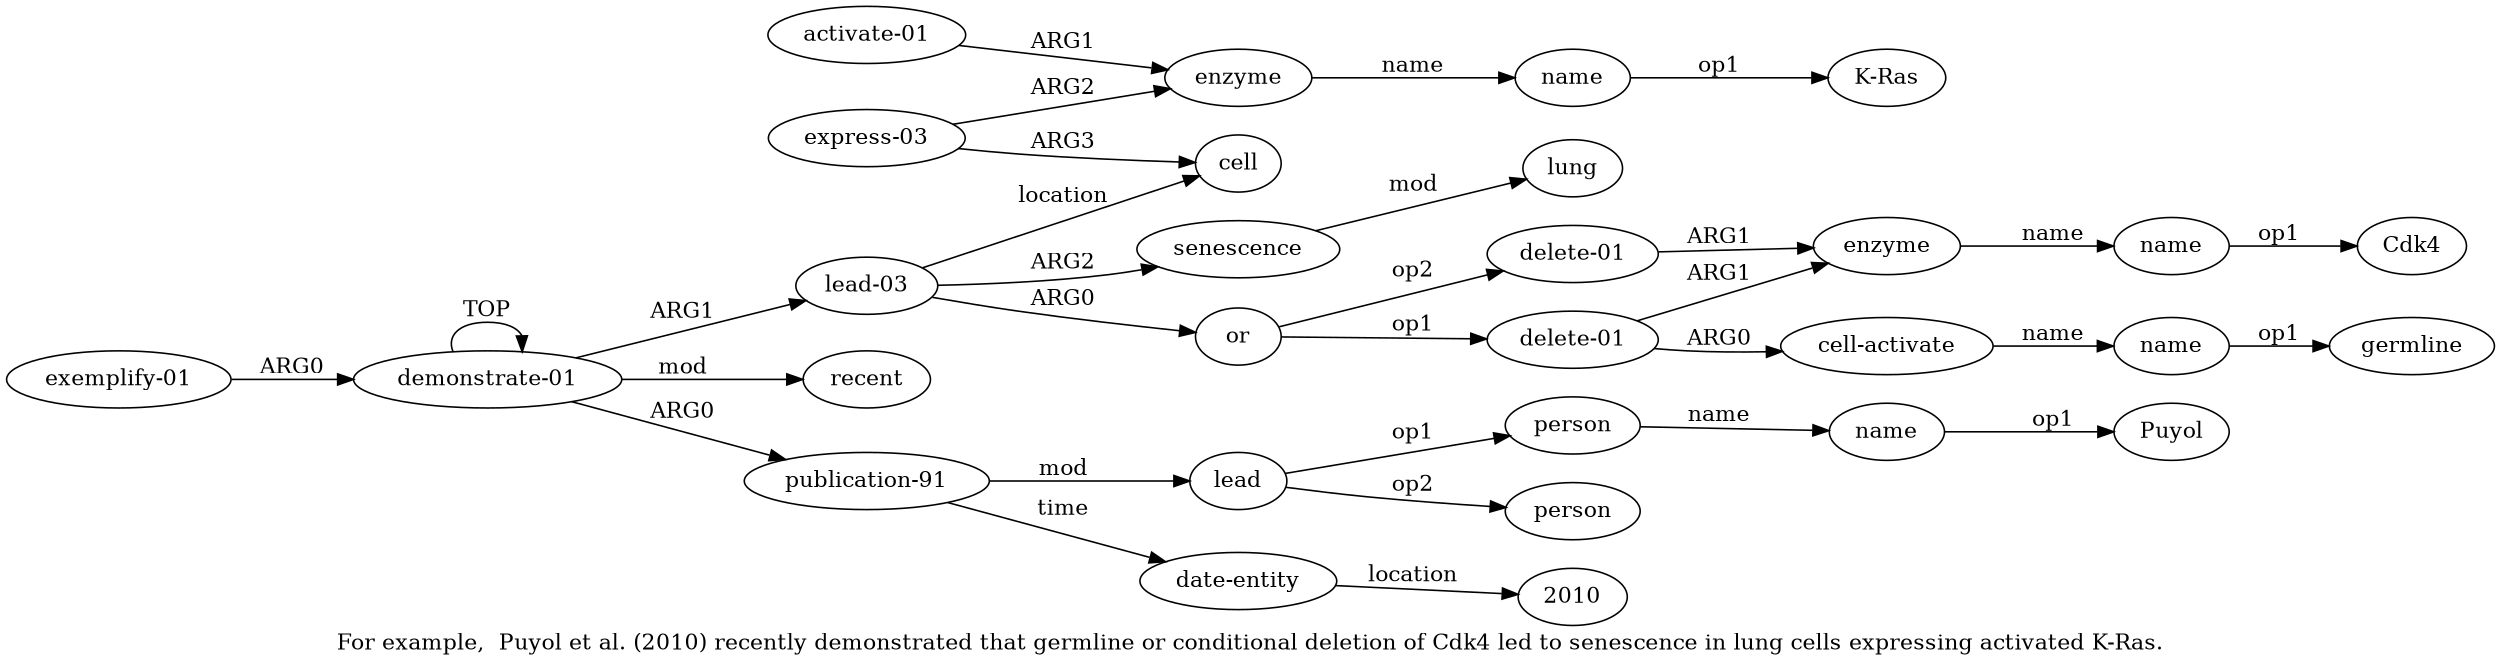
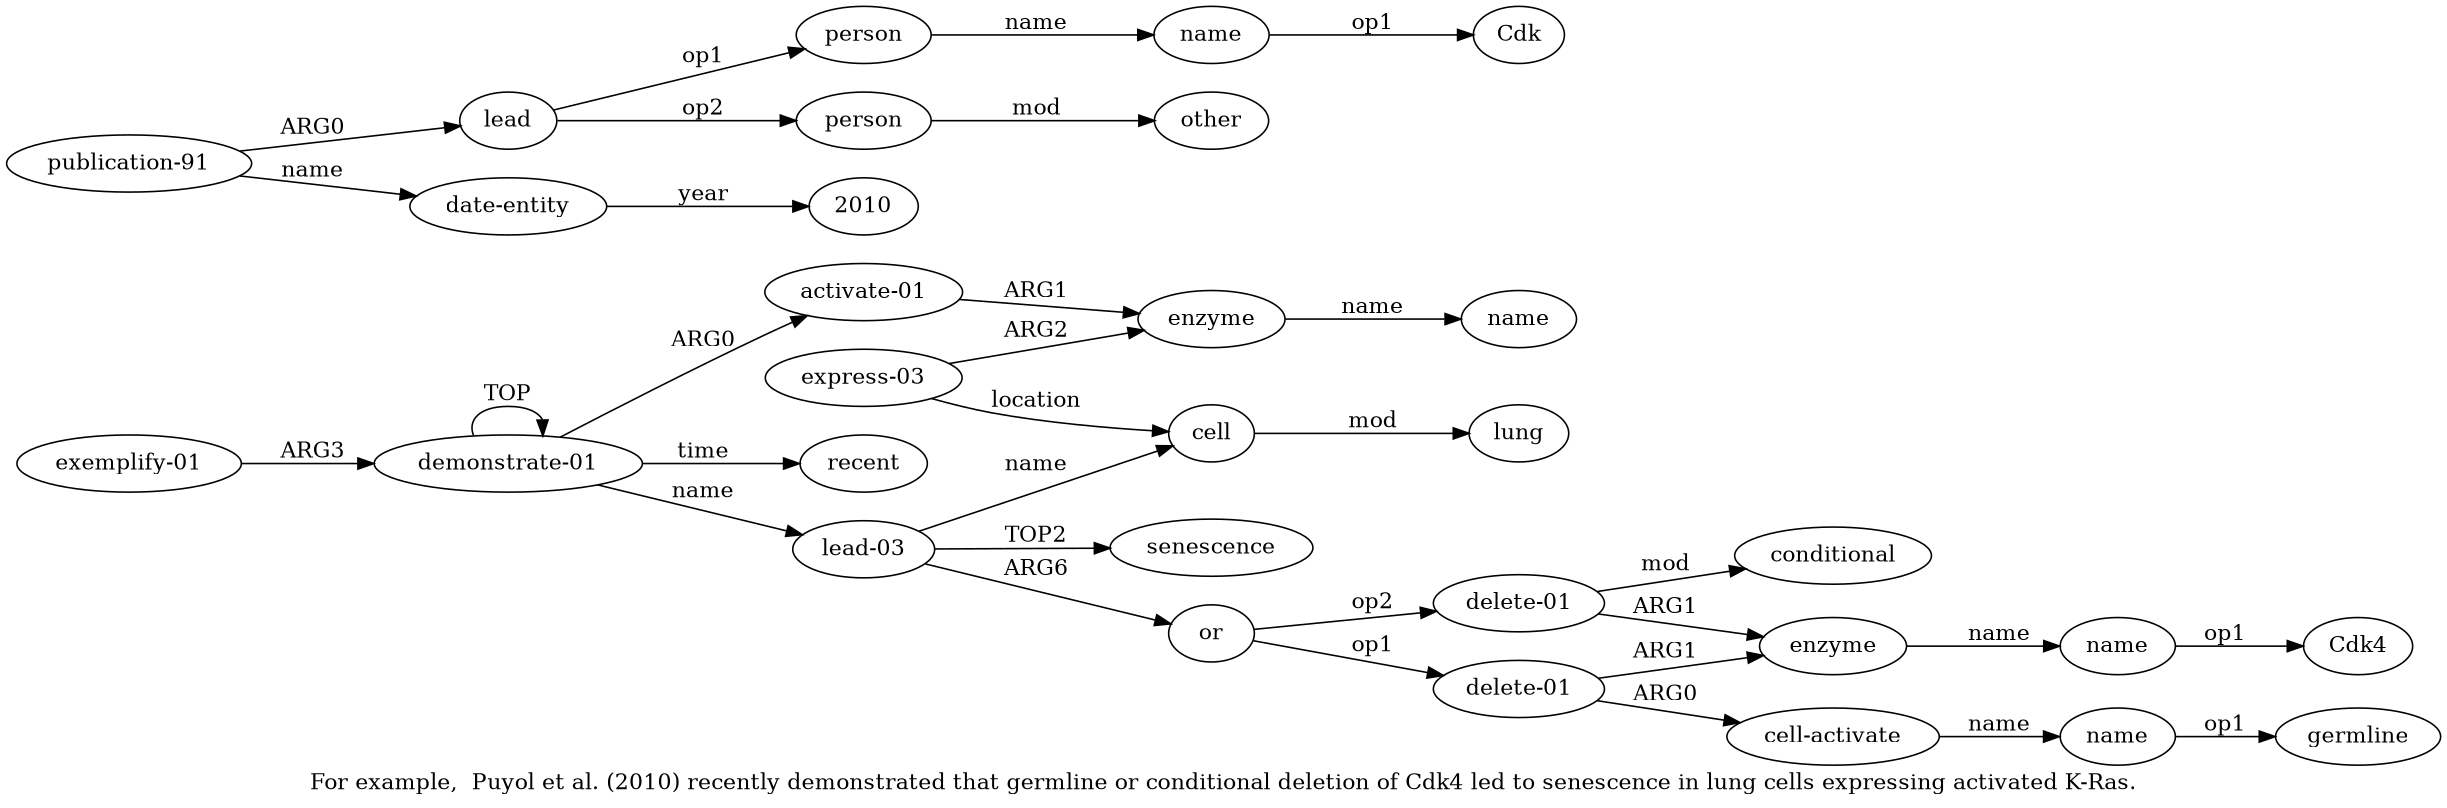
node "K-Ras": removed
node "other": added
edge "express-03" -> "cell": label "ARG3" -> "location"
edge "lead-03" -> "cell": label "location" -> "name"
edge "senescence" -> "lung": now "cell" -> "lung"
edge "lead-03" -> "senescence": label "ARG2" -> "TOP2"
edge "lead-03" -> "or": label "ARG0" -> "ARG6"
edge "demonstrate-01" -> "lead-03": label "ARG1" -> "name"
edge "exemplify-01" -> "demonstrate-01": label "ARG0" -> "ARG3"
edge "demonstrate-01" -> "recent": label "mod" -> "time"
edge "demonstrate-01" -> "publication-91": now "demonstrate-01" -> "activate-01"
node "Puyol": label "Puyol" -> "Cdk"
edge "publication-91" -> "lead": label "mod" -> "ARG0"
edge "publication-91" -> "date-entity": label "time" -> "name"
node "conditional": added
edge "date-entity" -> "2010": label "location" -> "year"
